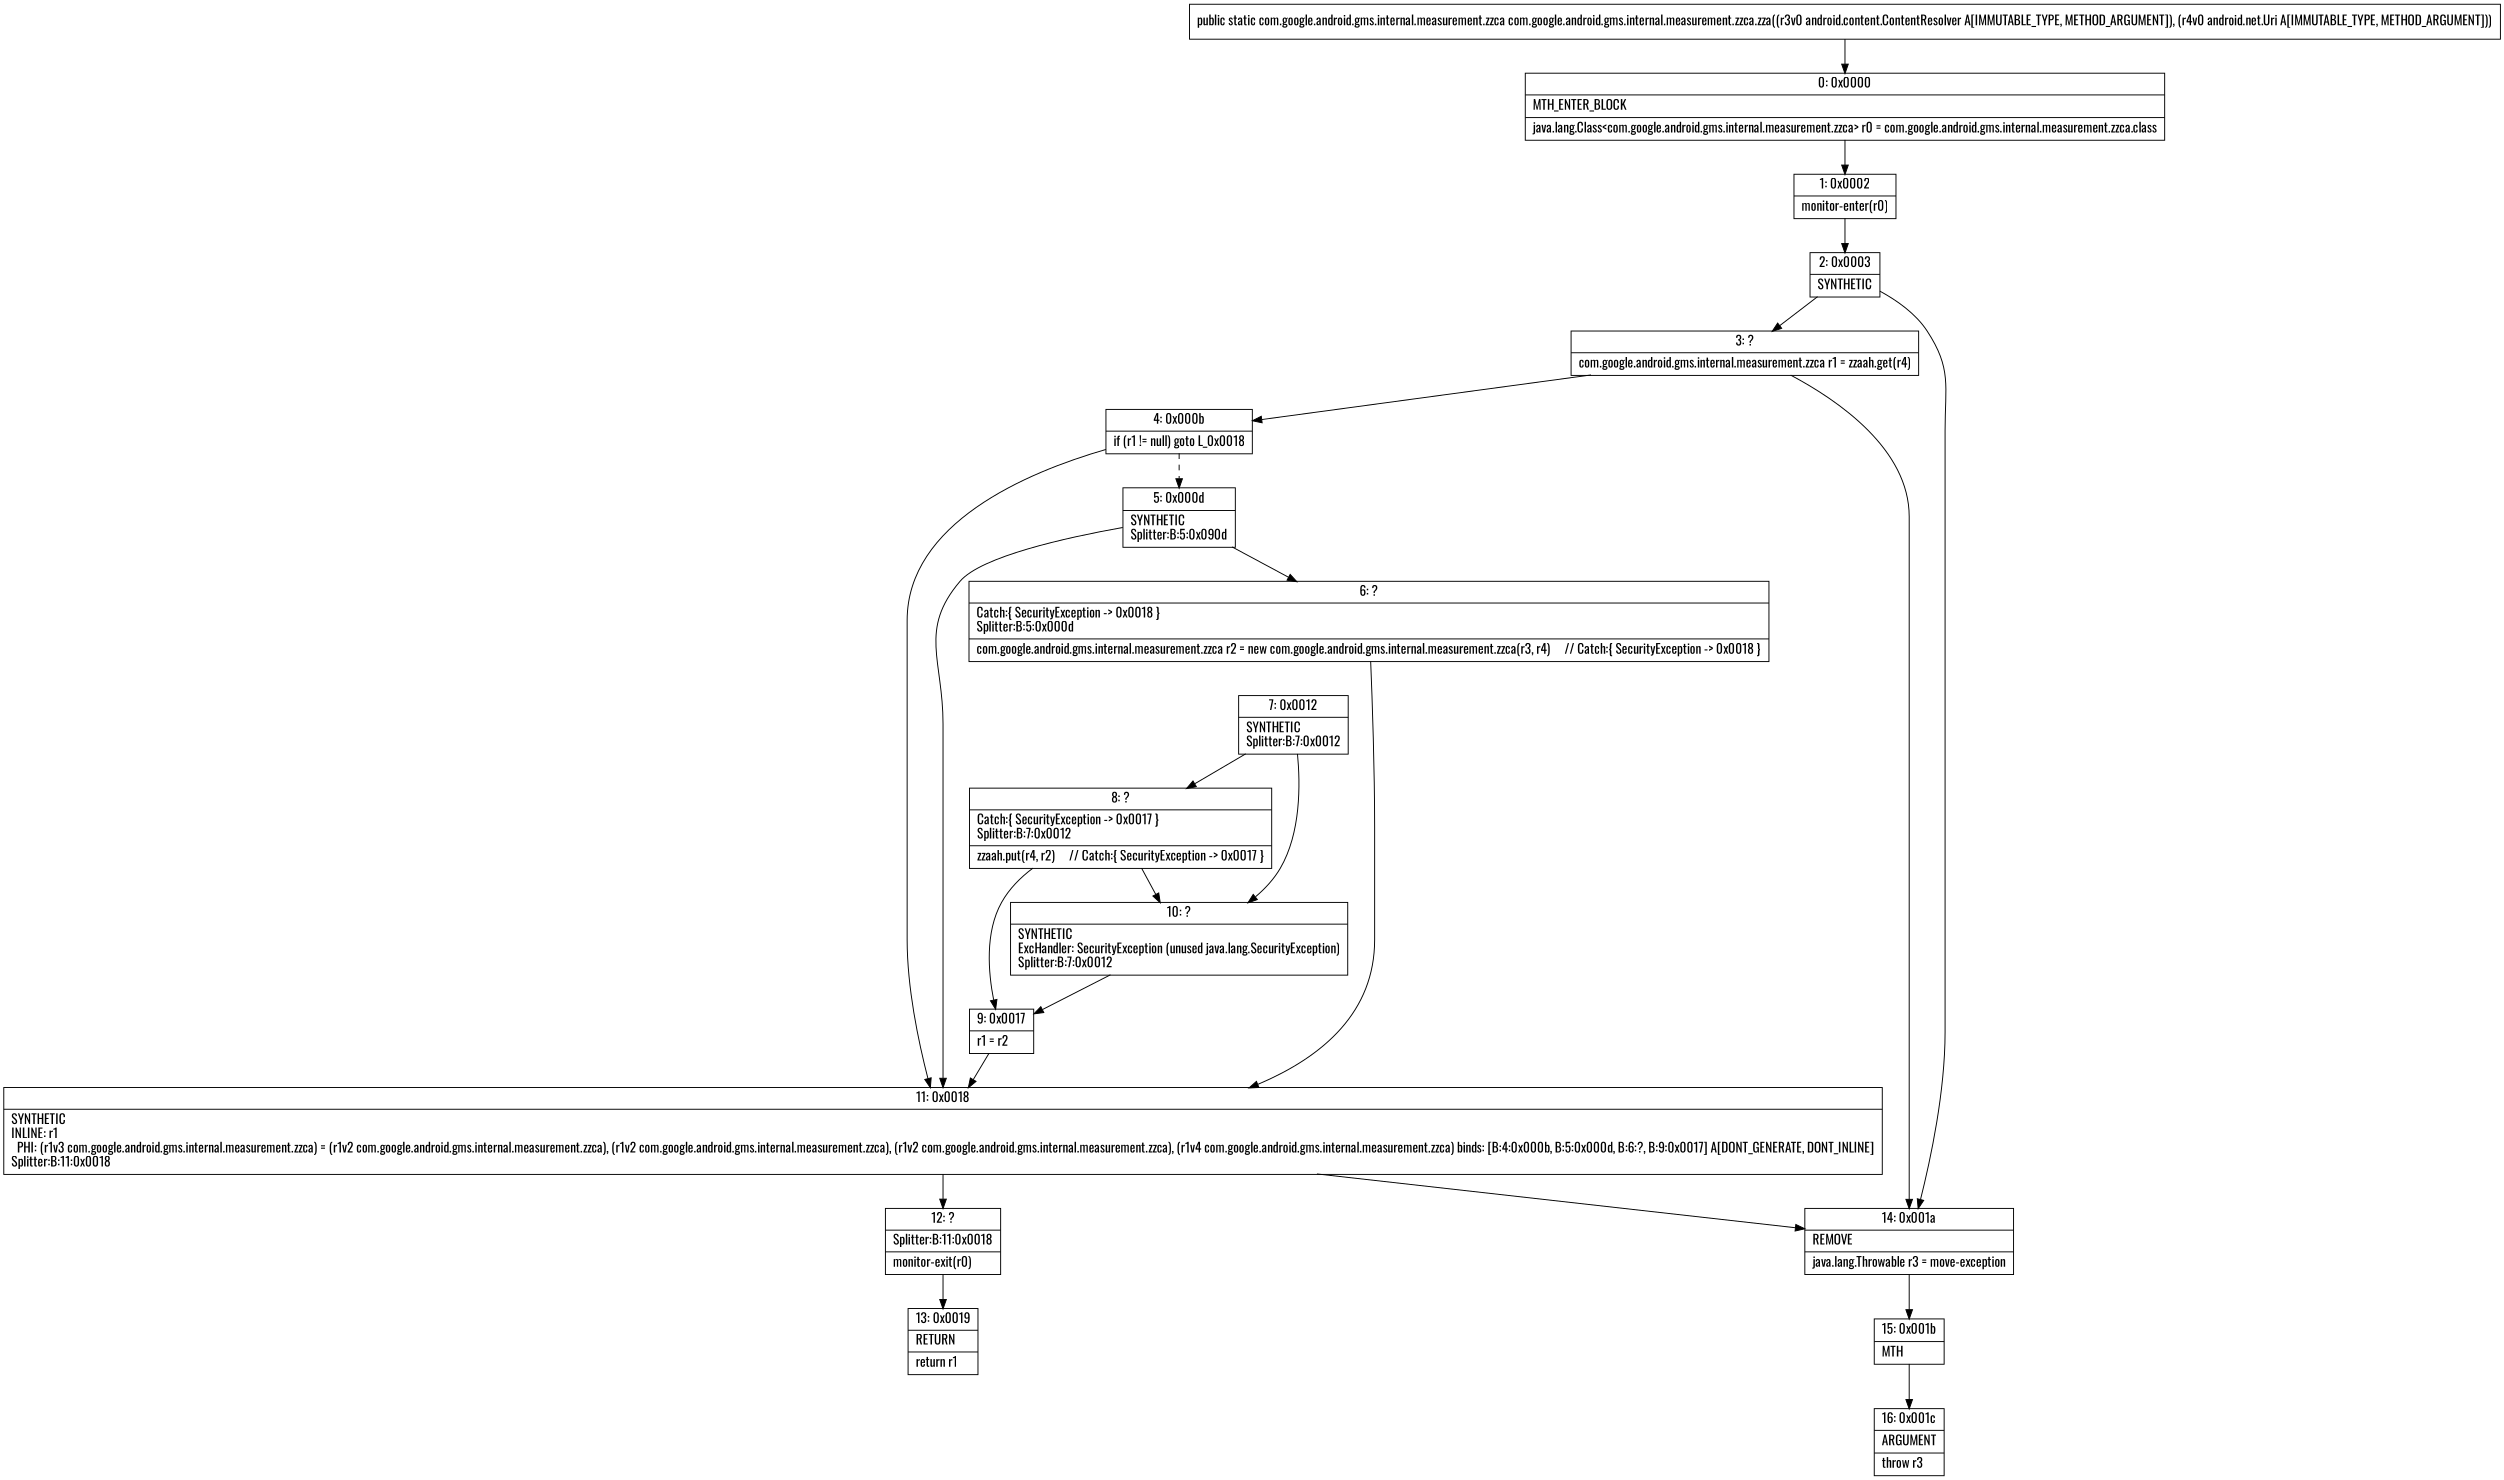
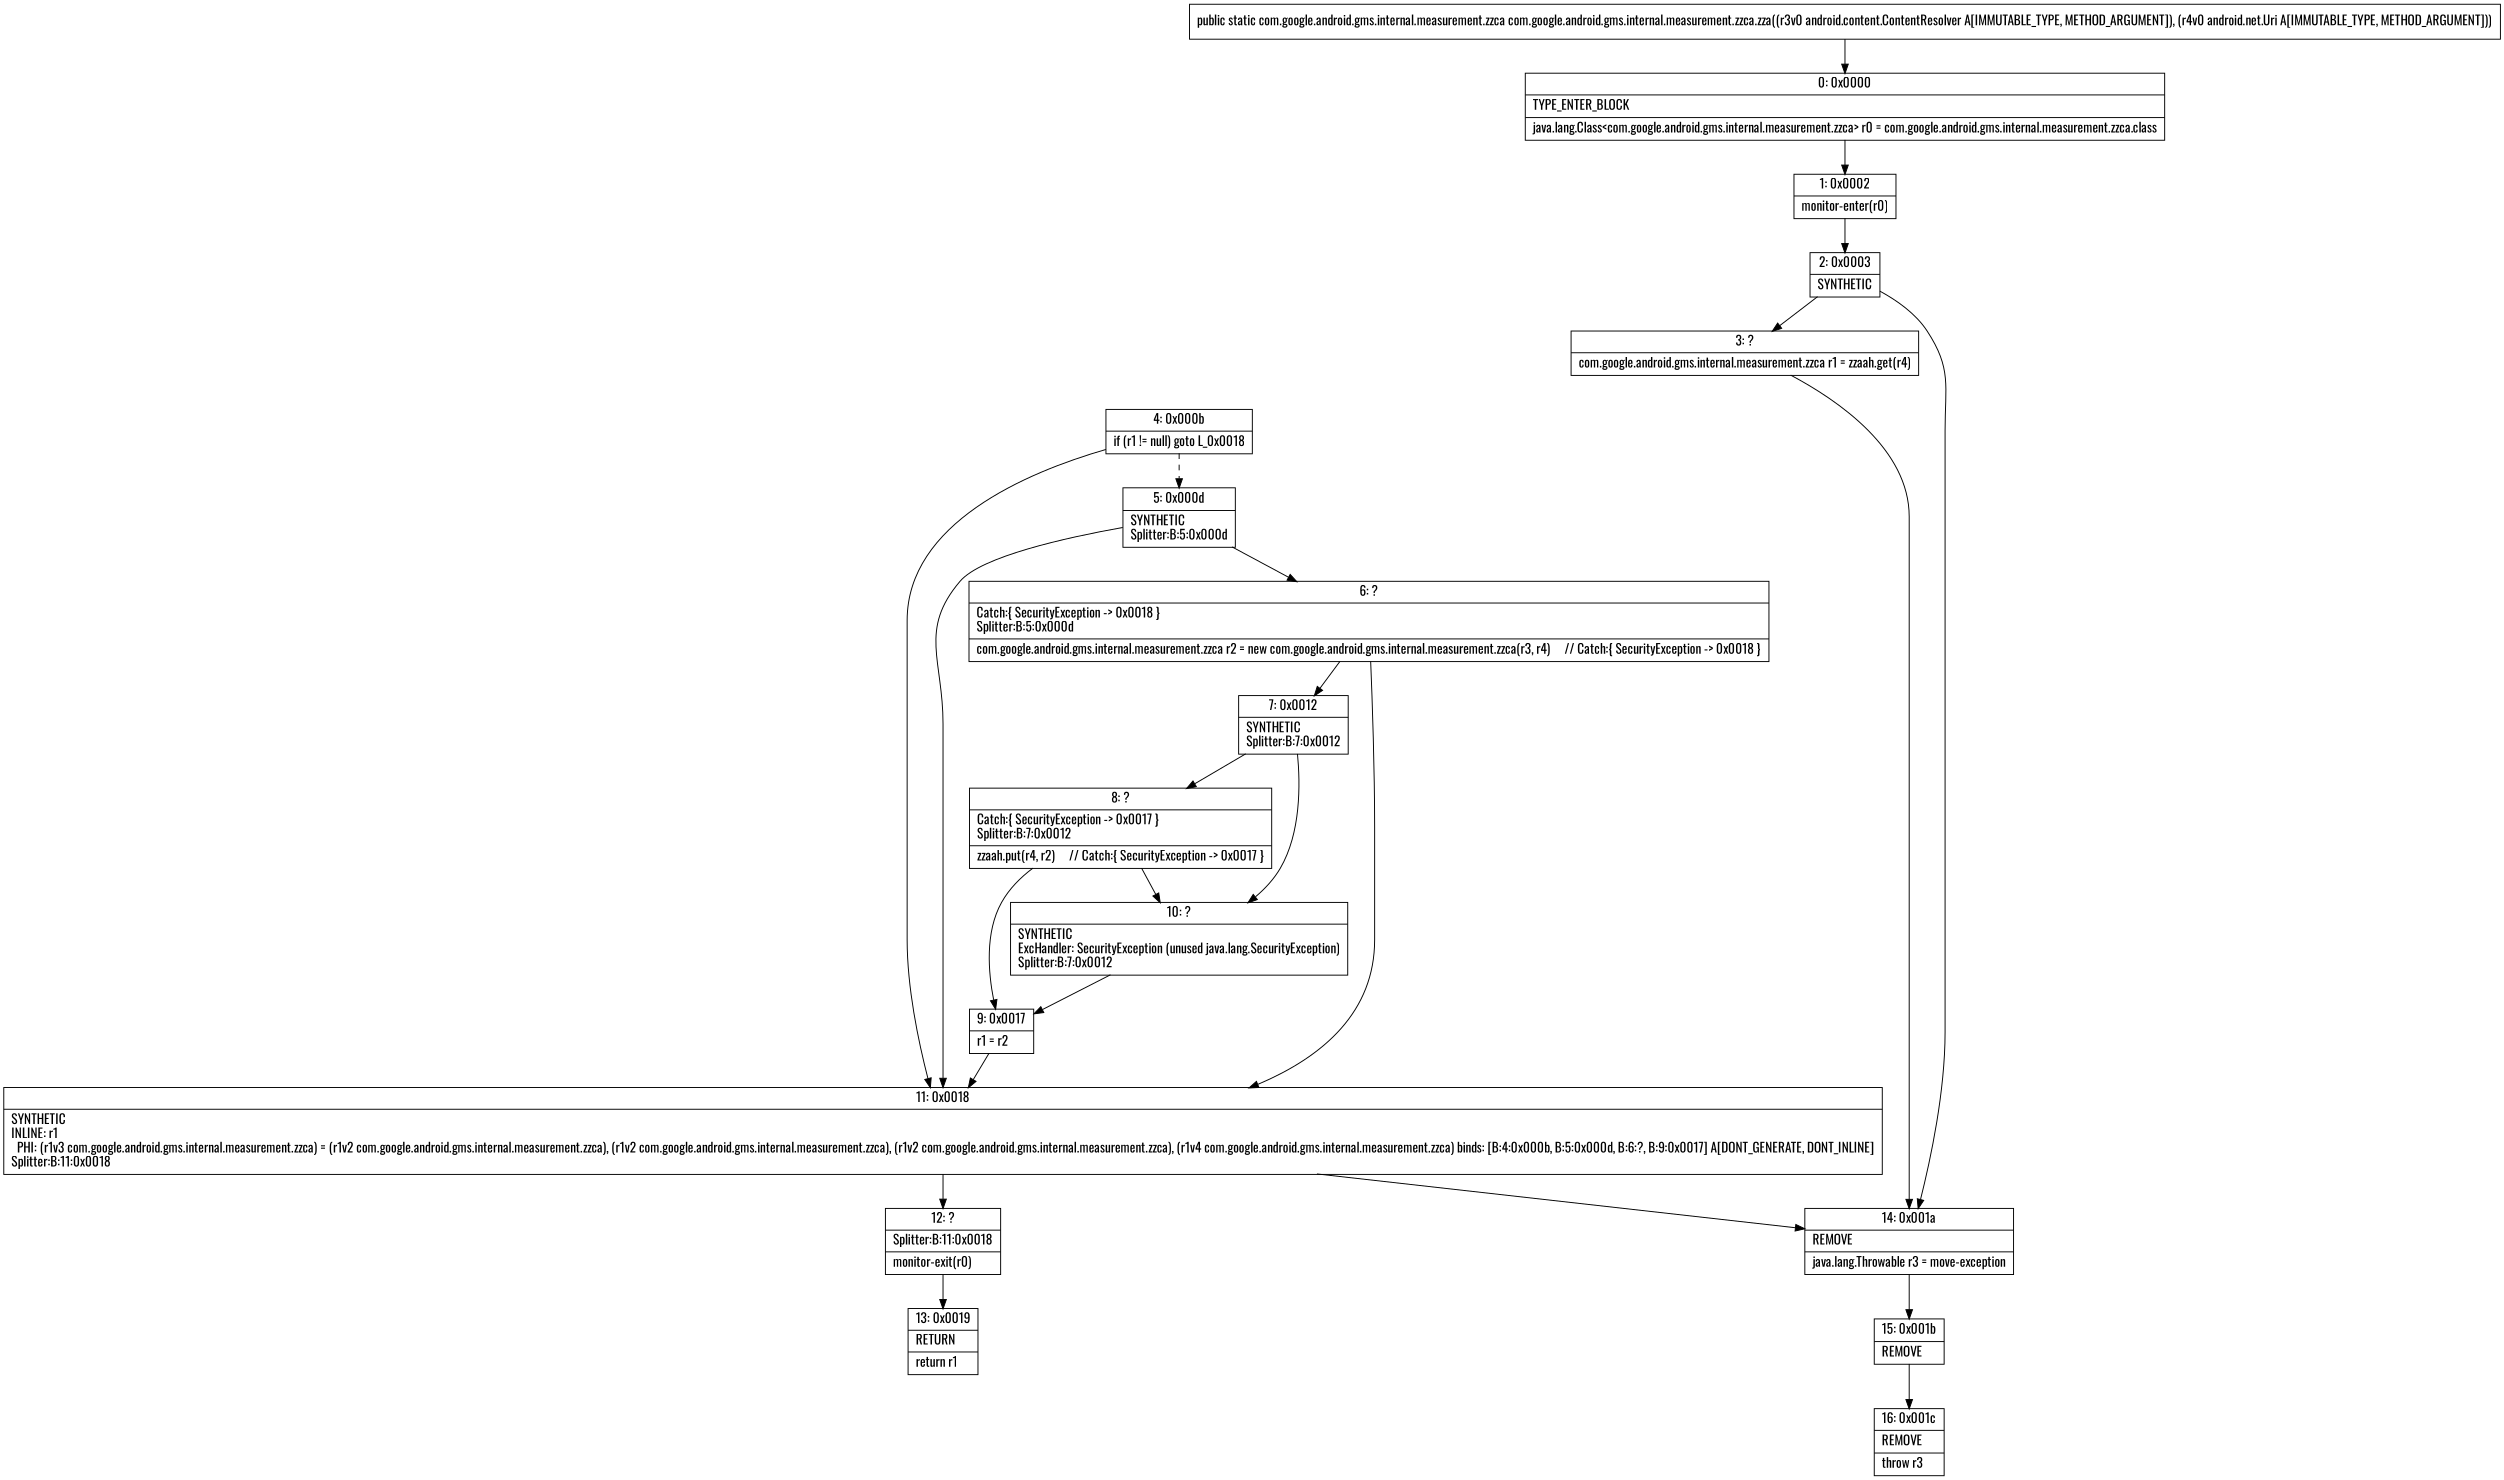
node "0: 0x0000": text "MTH_ENTER_BLOCK" -> "TYPE_ENTER_BLOCK"
edge "3: ?" -> "4: 0x000b": removed
node "5: 0x000d": text "Splitter:B:5:0x090d" -> "Splitter:B:5:0x000d"
edge "6: ?" -> "7: 0x0012": added
node "15: 0x001b": text "MTH" -> "REMOVE"
node "16: 0x001c": text "ARGUMENT" -> "REMOVE"
